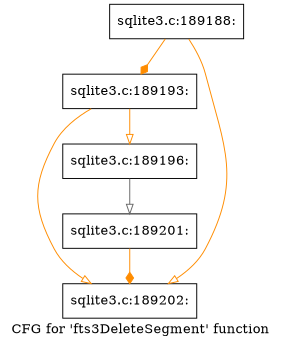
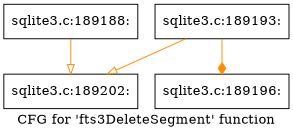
edge "sqlite3.c:189188:" -> "sqlite3.c:189193:": removed
edge "sqlite3.c:189193:" -> "sqlite3.c:189196:": arrowhead onormal -> diamond
node "sqlite3.c:189201:": removed
